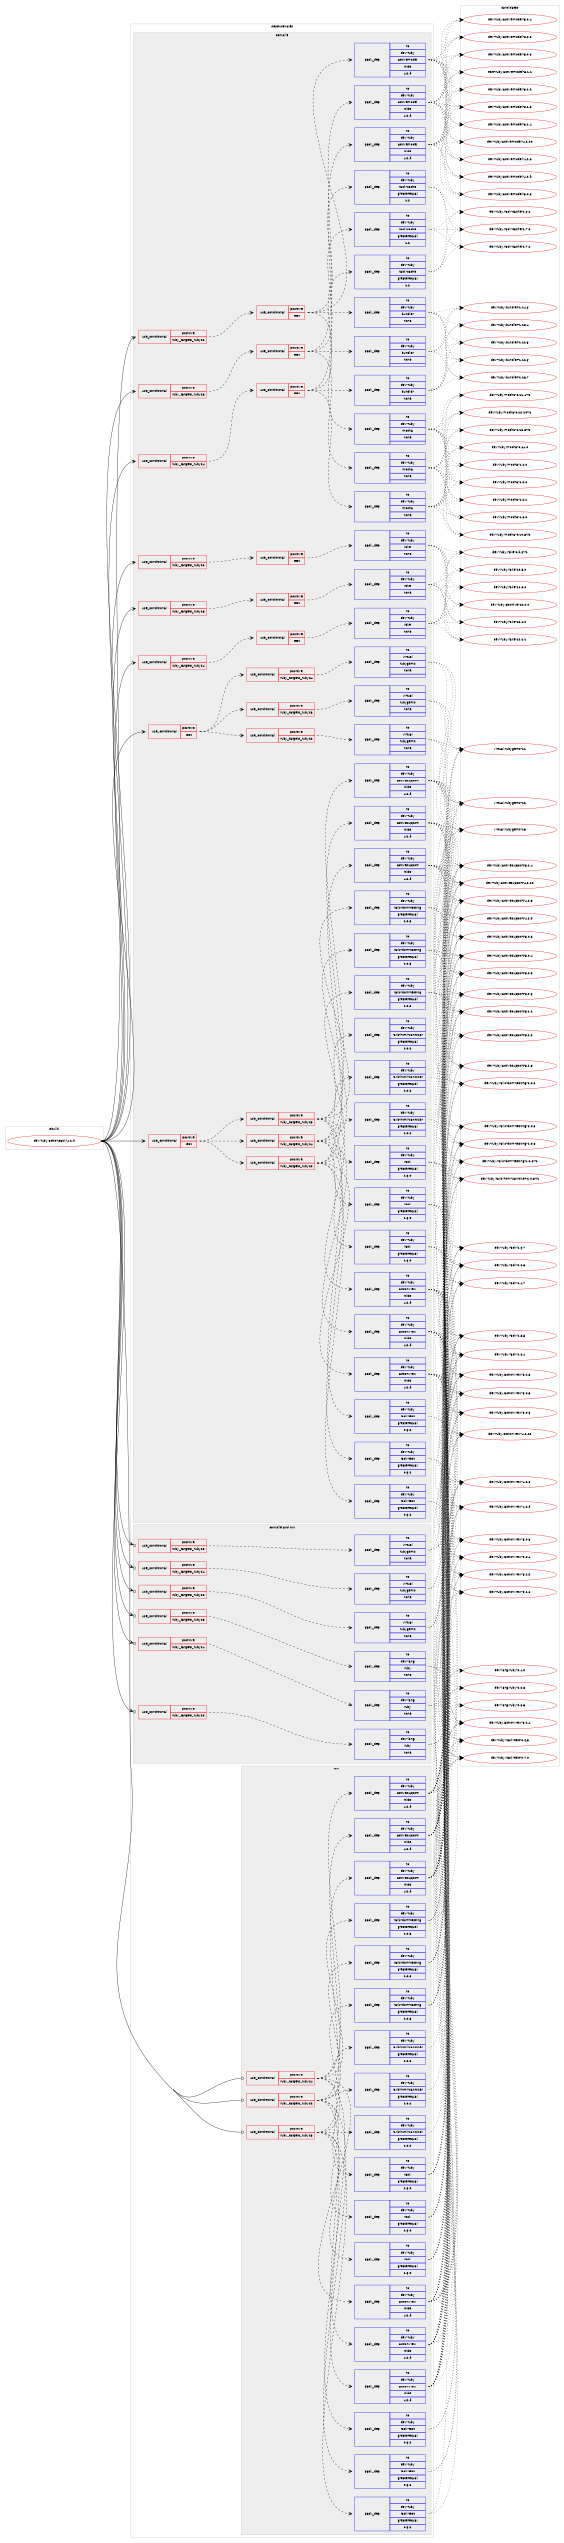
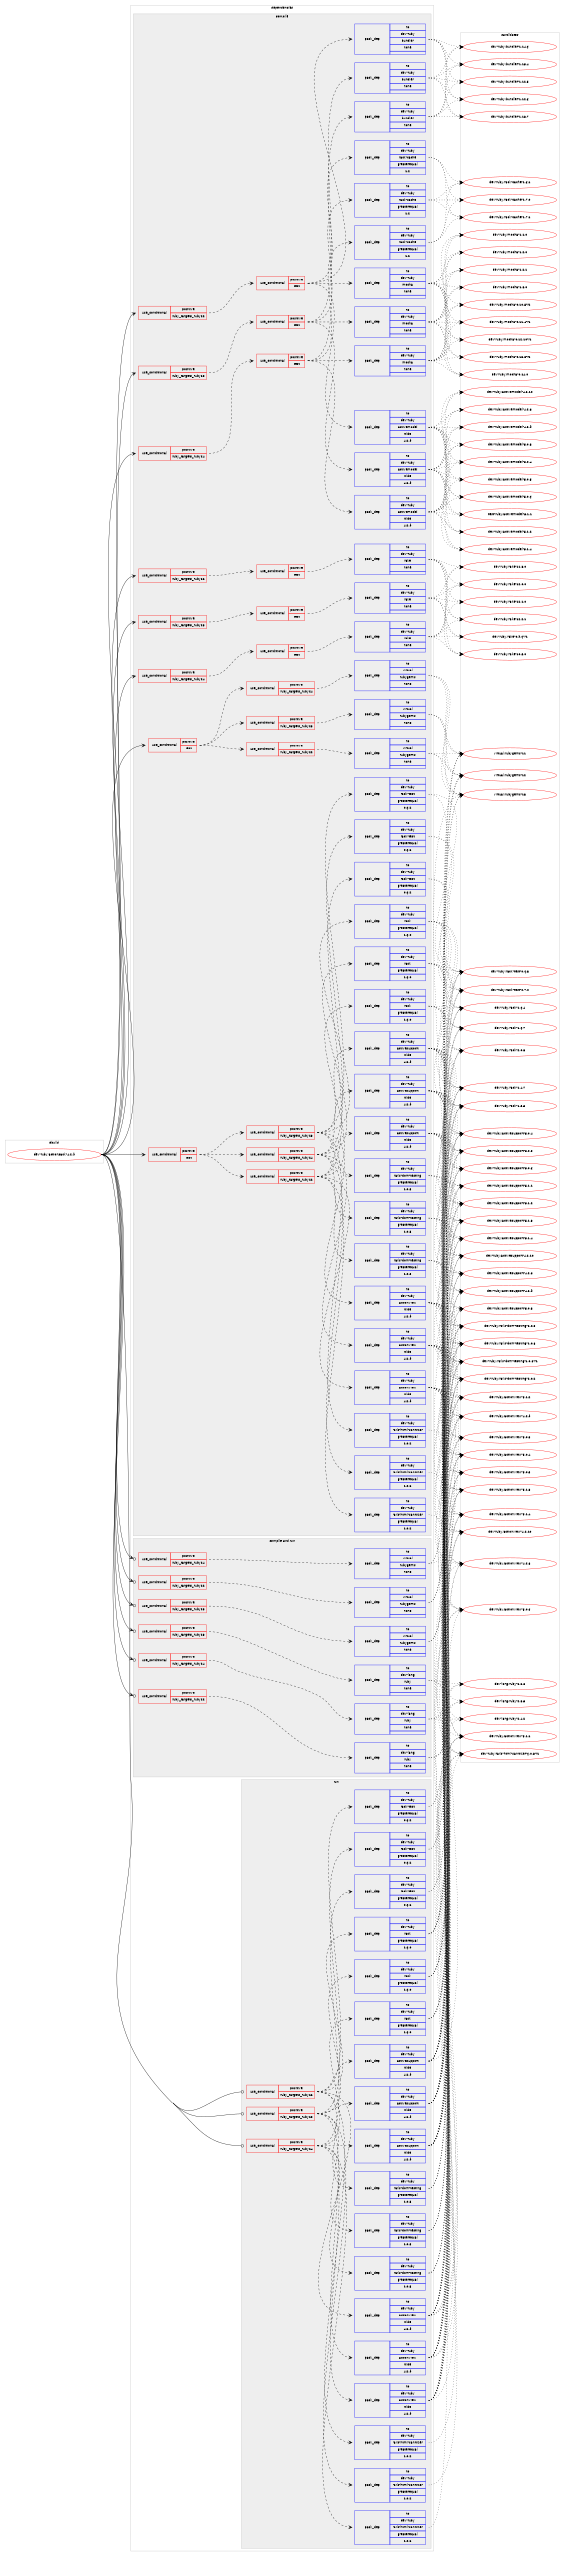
node "dev-ruby/activemodel-5.1.3": removed
node "dev-ruby/positive-12.0.0": label "dev-ruby/positive-12.0.0" -> "dev-ruby/rake-12.0.0"
